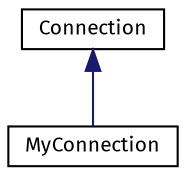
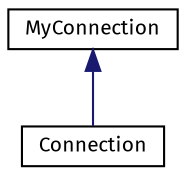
edge "MyConnection" -> "Connection": reversed
